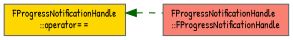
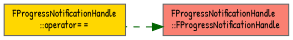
edge "FProgressNotificationHandle ::FProgressNotificationHandle" -> "FProgressNotificationHandle ::operator==": reversed
